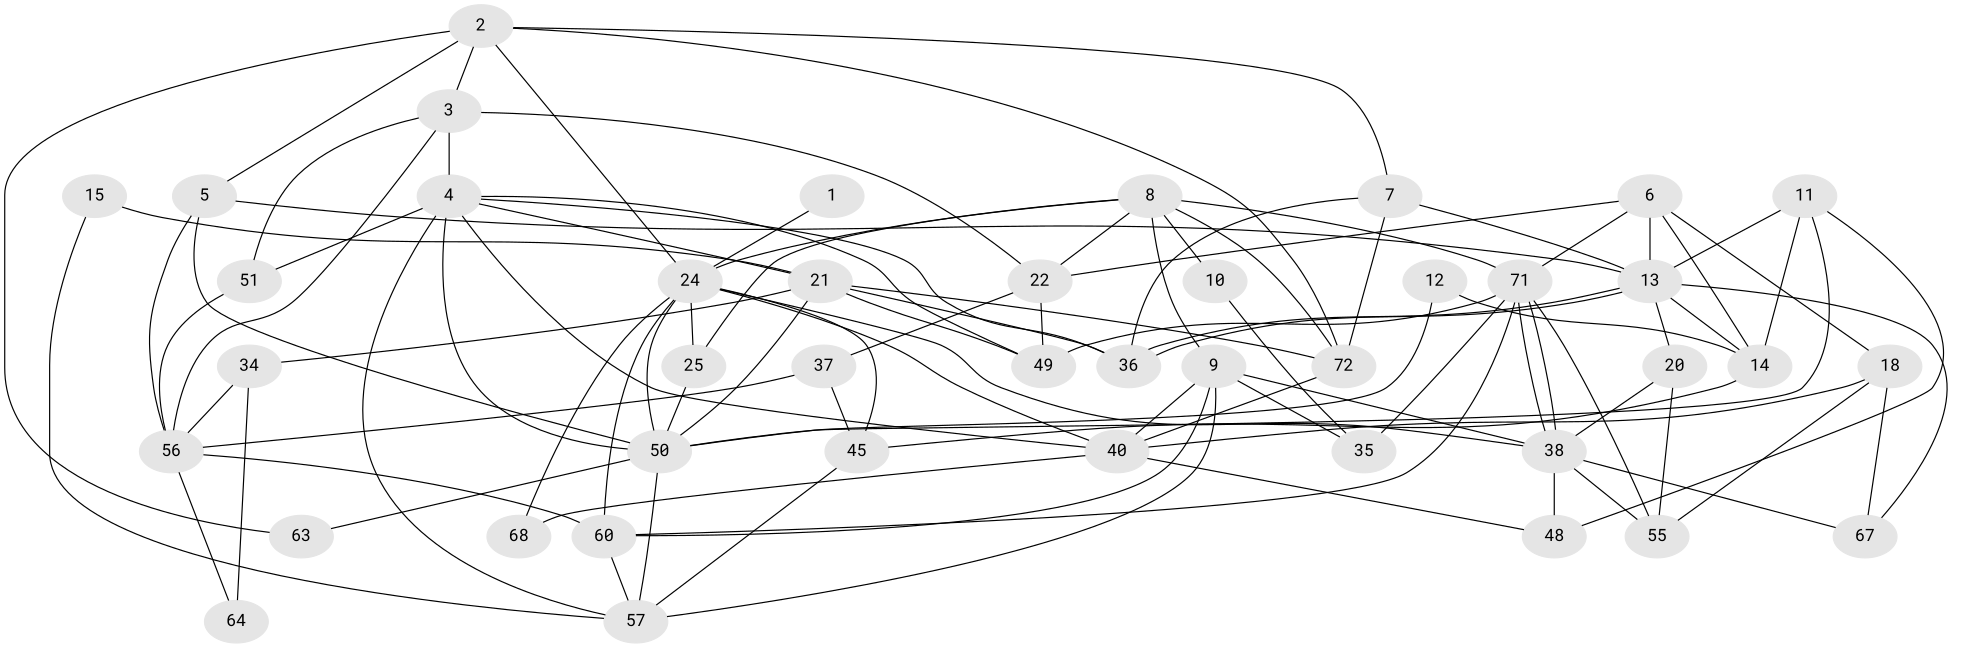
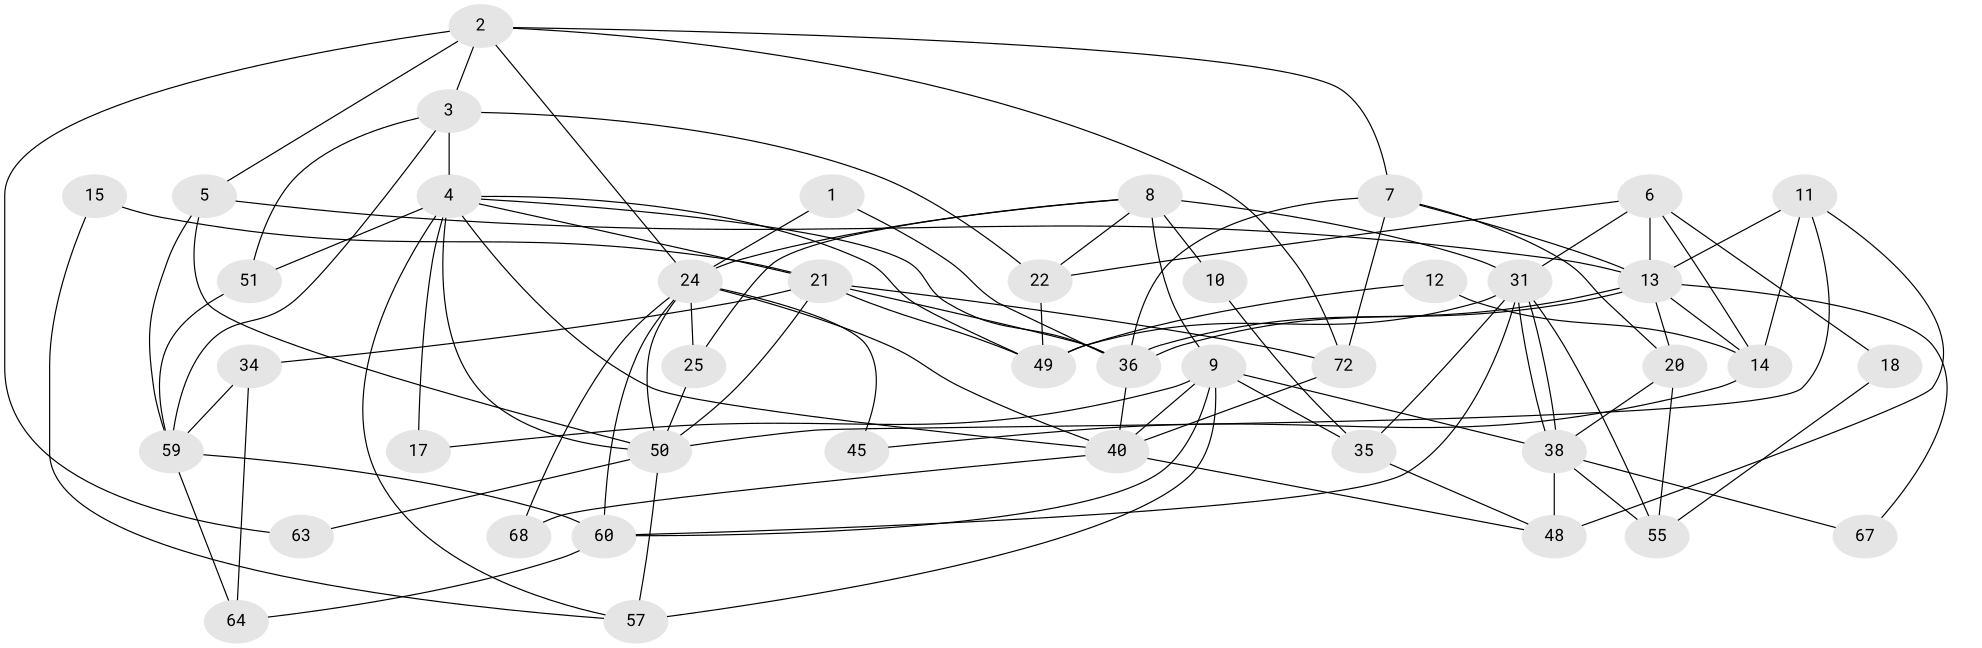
edge "7" -- "20": added
edge "8" -- "72": removed
node "71": label "71" -> "31"
edge "1" -- "36": added
node "37": removed
edge "24" -- "38": removed
edge "12" -- "50": now "12" -- "49"
edge "18" -- "40": now "36" -- "40"
edge "18" -- "67": removed
node "56": label "56" -> "59"
node "17": added
edge "35" -- "48": added
edge "45" -- "57": removed
edge "60" -- "57": now "60" -- "64"
